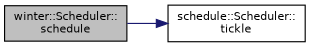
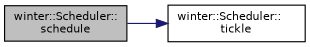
node "schedule::Scheduler:: tickle": label "schedule::Scheduler:: tickle" -> "winter::Scheduler:: tickle"
